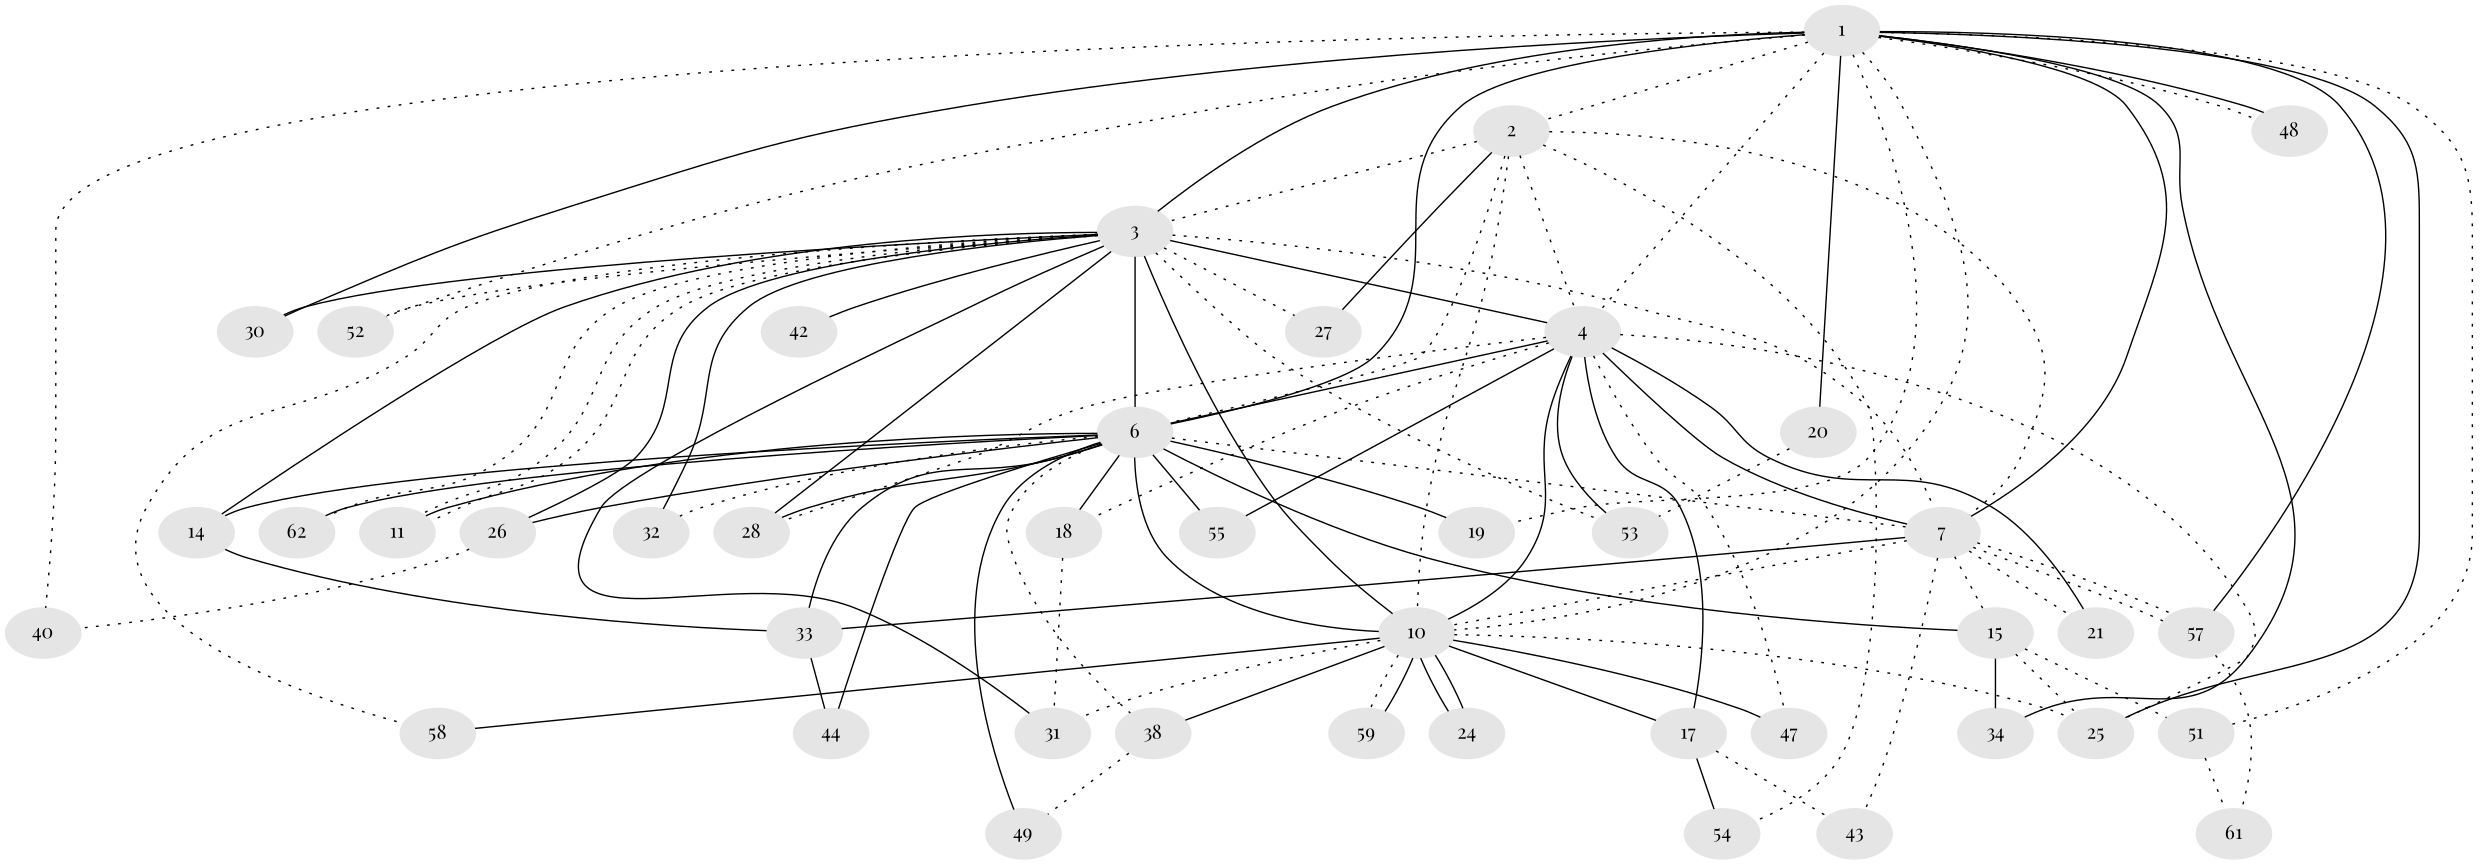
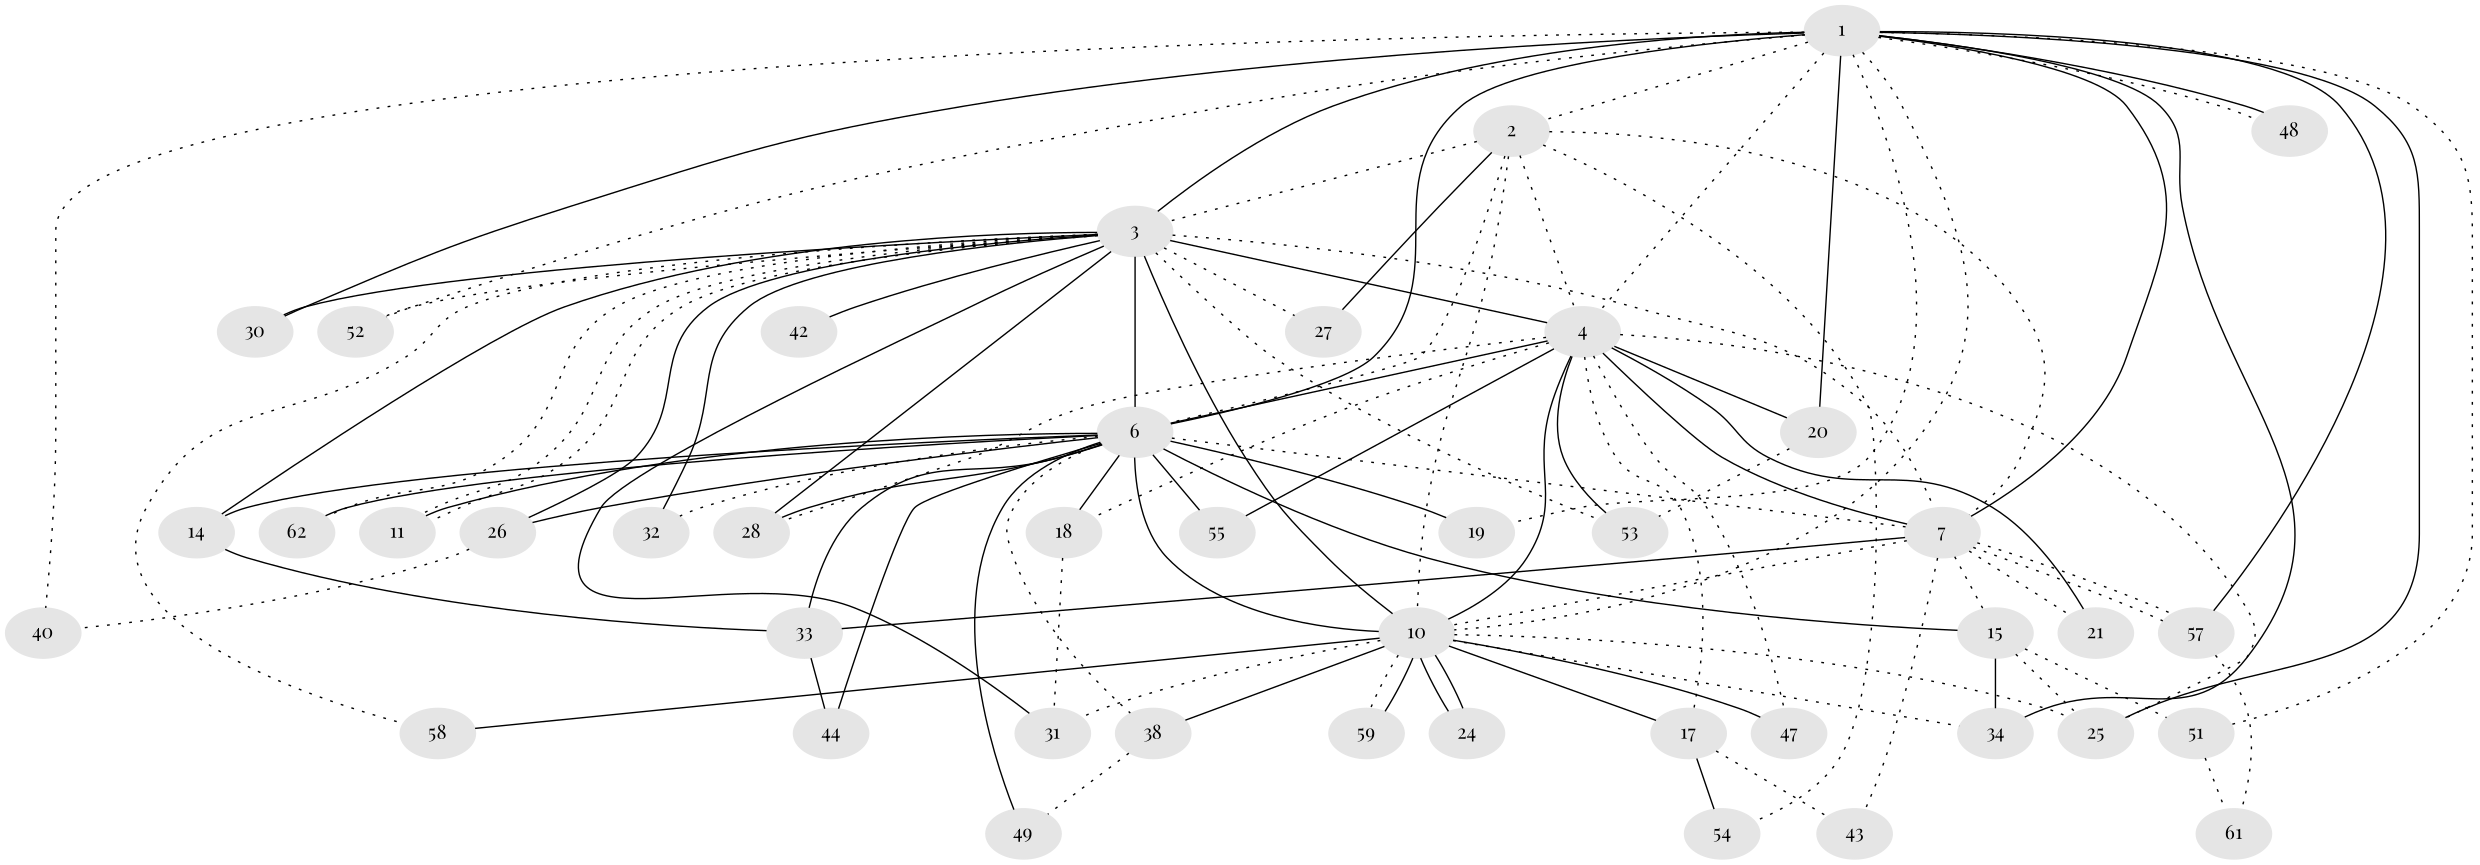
edge "4" -- "20": added
edge "4" -- "17": style solid -> dotted
edge "10" -- "34": added
